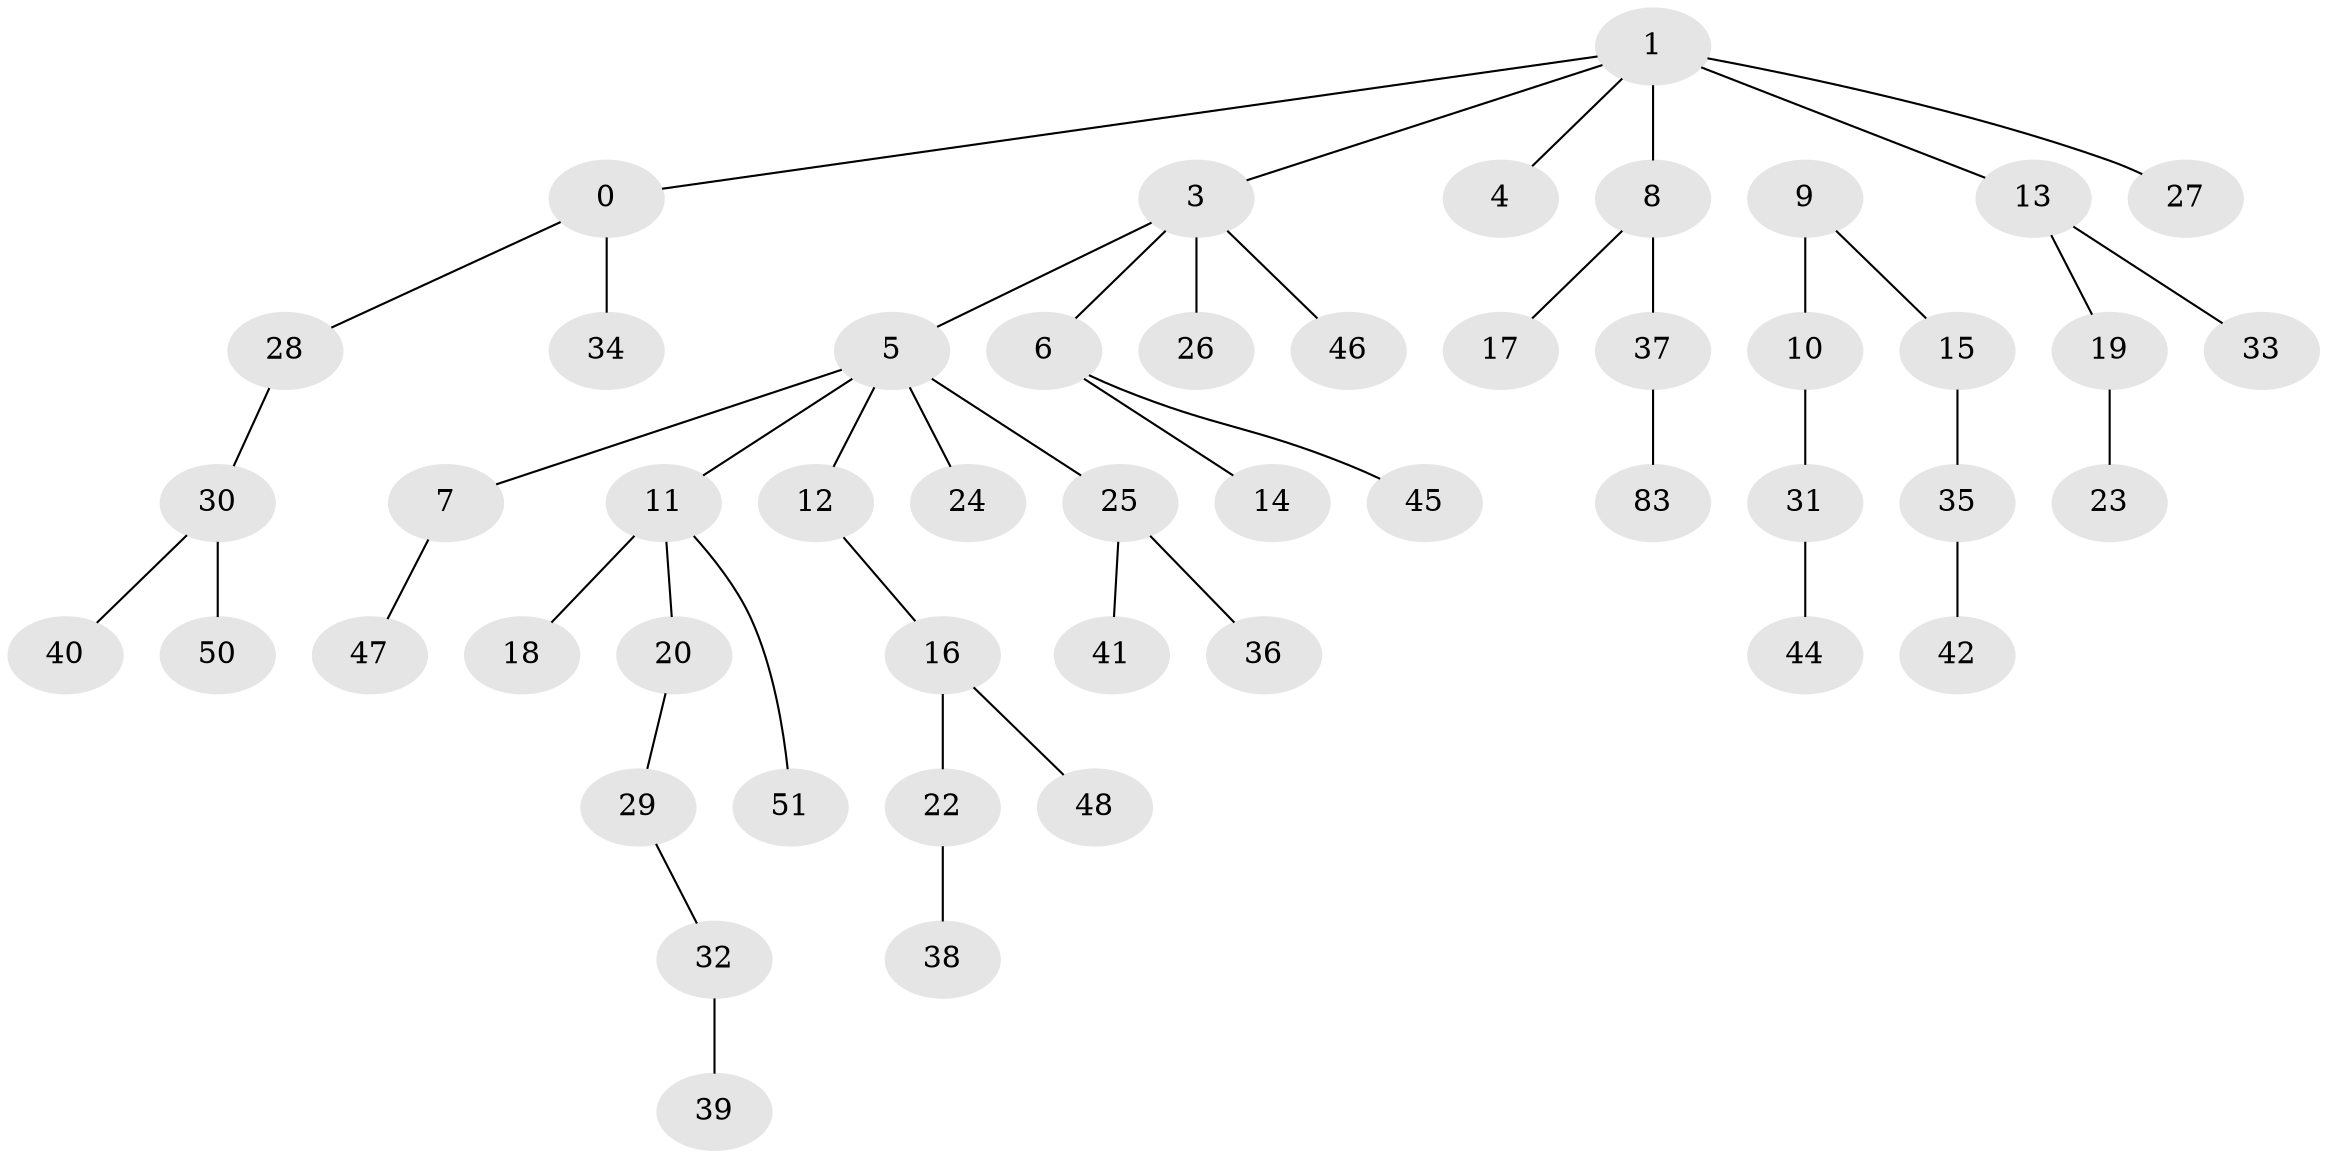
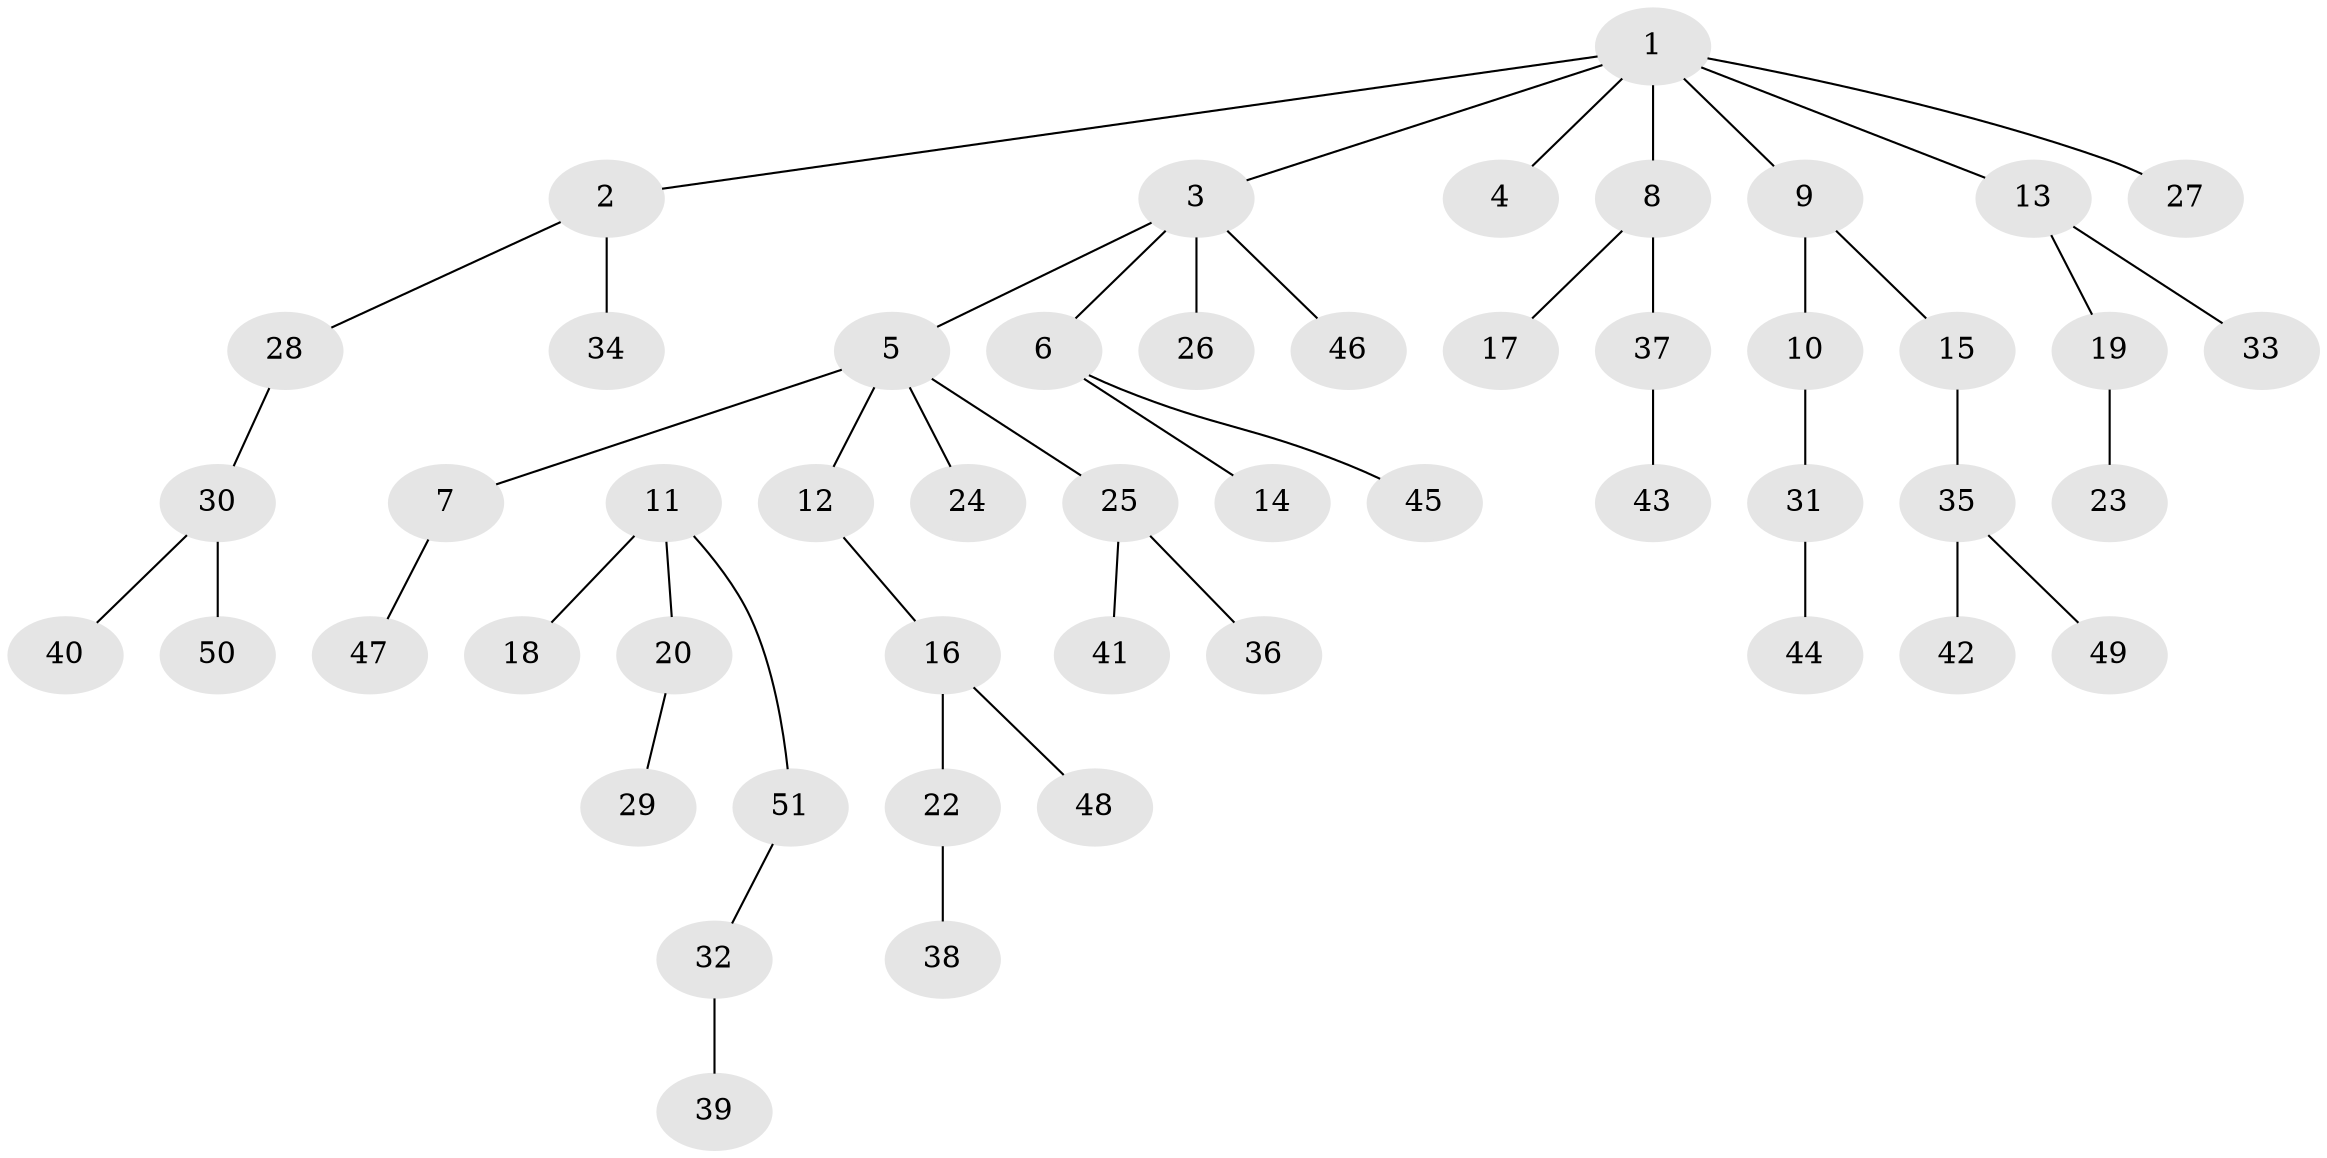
edge "1" -- "9": added
node "0": label "0" -> "2"
edge "5" -- "11": removed
node "83": label "83" -> "43"
node "49": added
edge "29" -- "32": now "51" -- "32"
